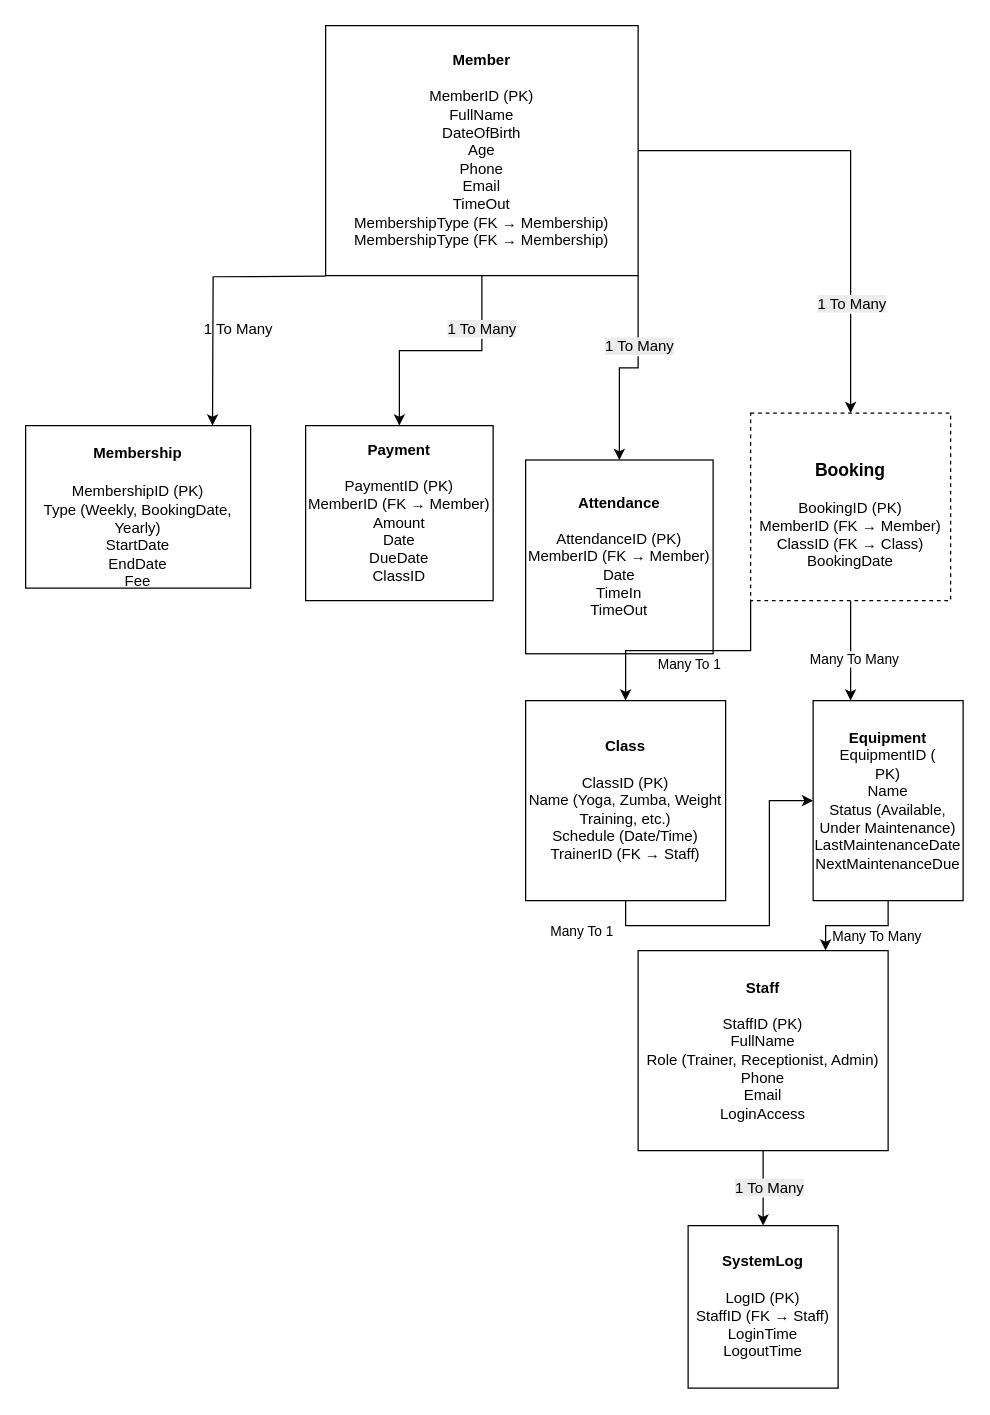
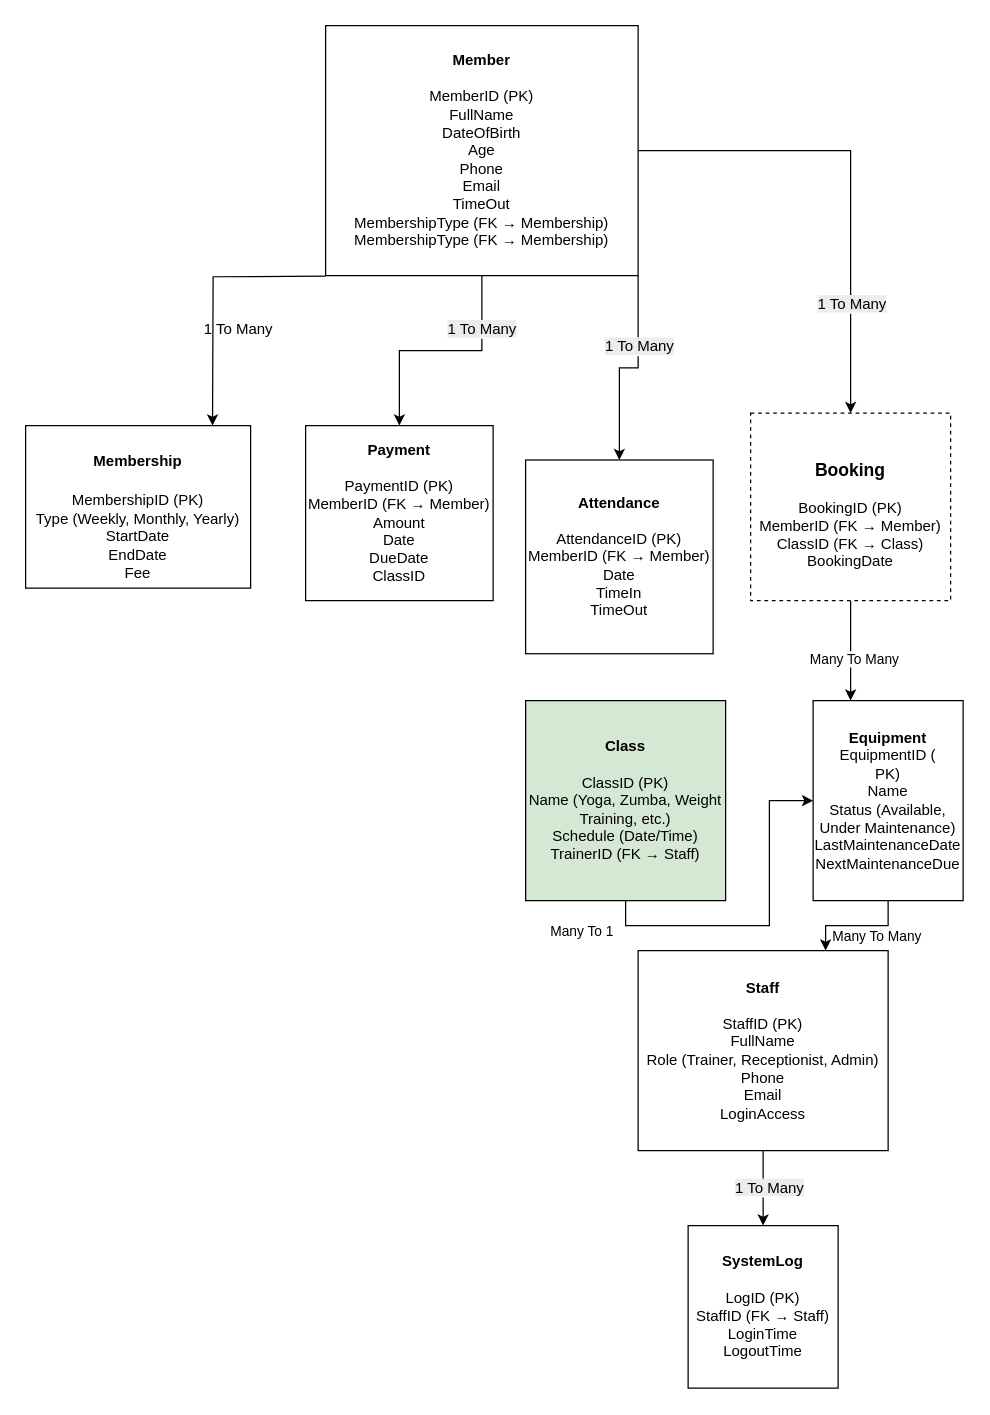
node "Membership MembershipID (PK) Type (Weekly, BookingDate, Yearly) StartDate EndDate Fee": label "Membership MembershipID (PK) Type (Weekly, BookingDate, Yearly) StartDate EndDate Fee" -> "Membership MembershipID (PK) Type (Weekly, Monthly, Yearly) StartDate EndDate Fee"
edge "Booking BookingID (PK) MemberID (FK → Member) ClassID (FK → Class) BookingDate" -> "Class ClassID (PK) Name (Yoga, Zumba, Weight Training, etc.) Schedule (Date/Time) TrainerID (FK → Staff)": removed, label "Many To 1"
node "Class ClassID (PK) Name (Yoga, Zumba, Weight Training, etc.) Schedule (Date/Time) TrainerID (FK → Staff)": fillcolor #ffffff -> #d5e8d4
